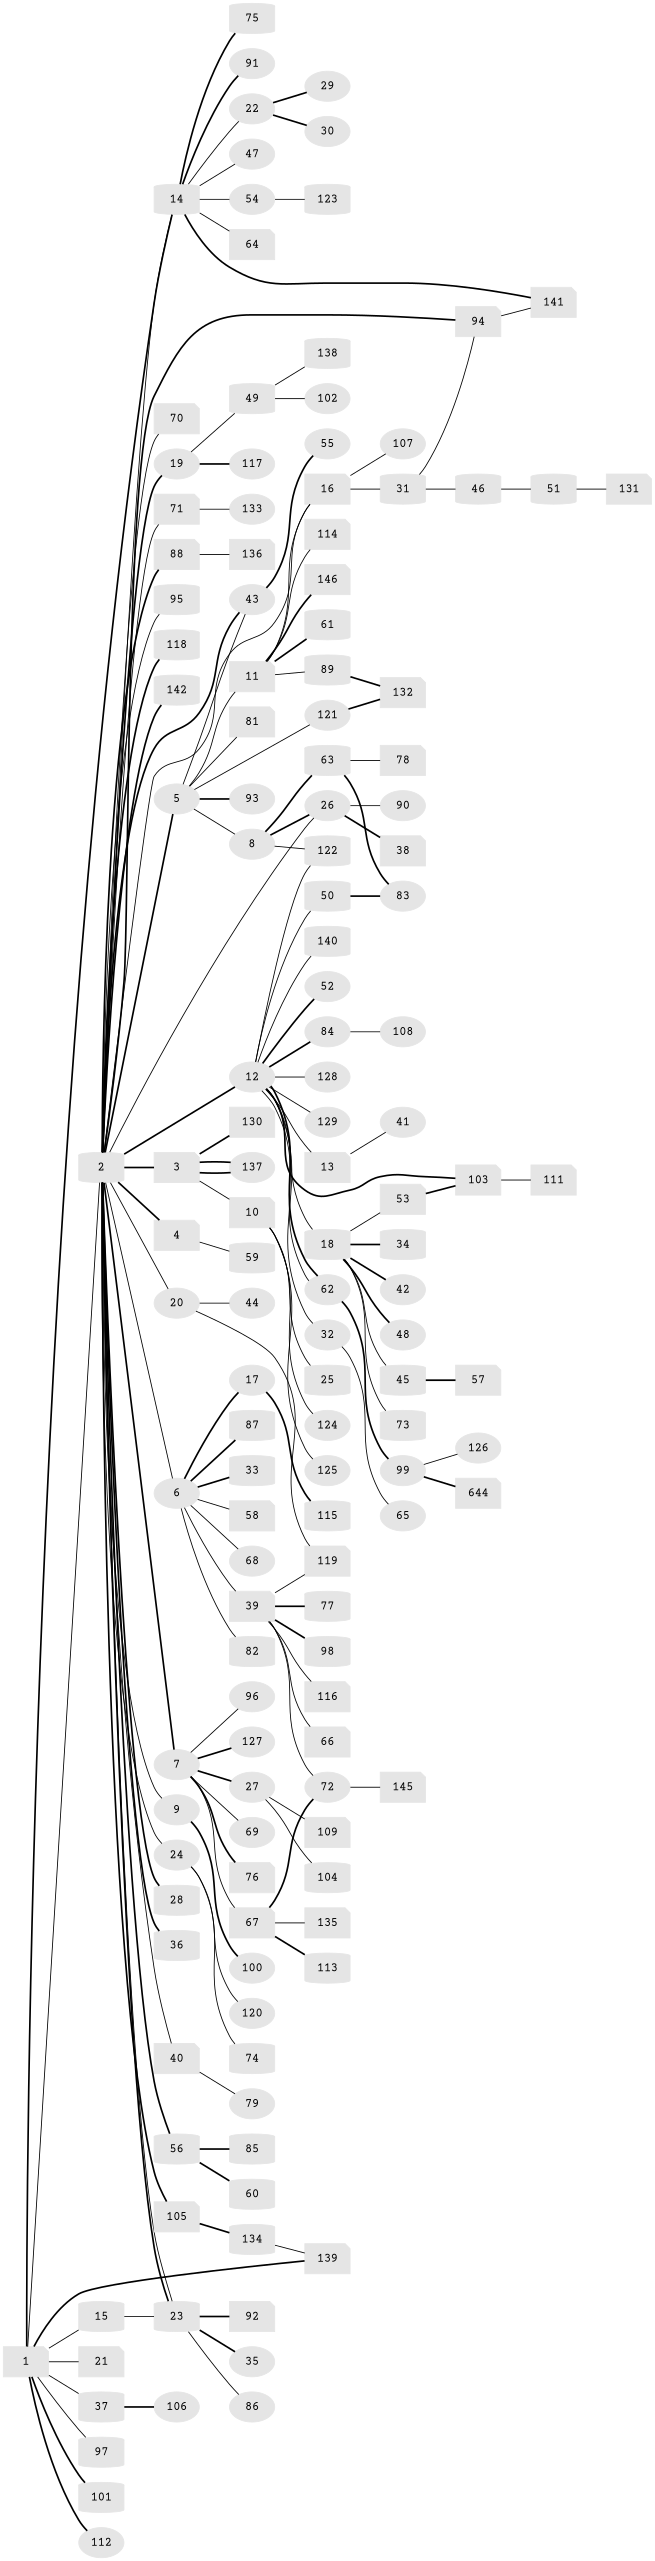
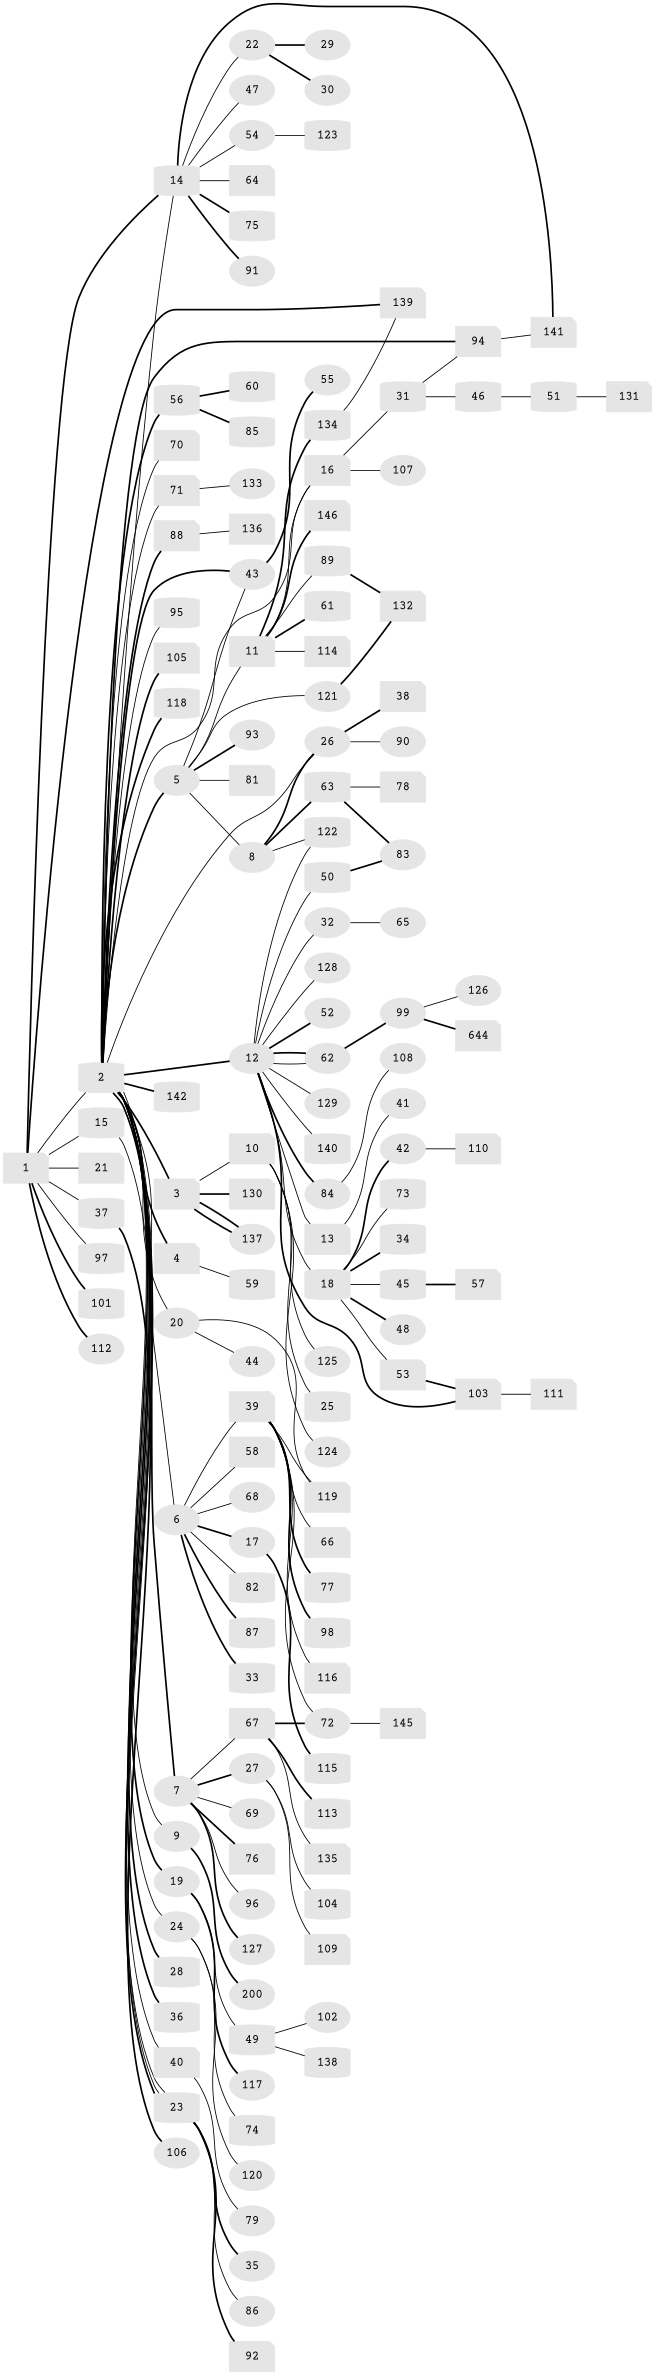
node "110": added
node "100": label "100" -> "200"
edge "105" -- "134": now "11" -- "134"
